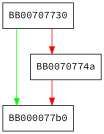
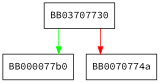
node "BB00707730": label "BB00707730" -> "BB03707730"
edge "BB0070774a" -> "BB000077b0": removed
